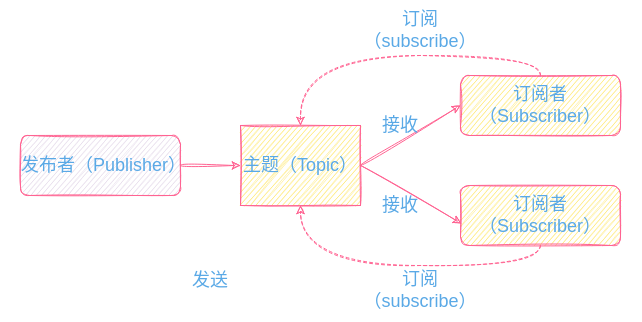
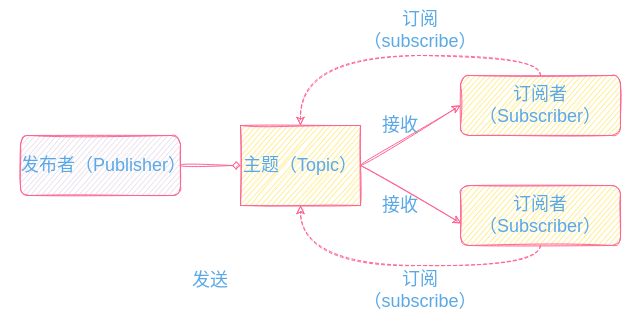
edge "发布者（Publisher）" -> "主题（Topic）": arrowhead classic -> diamond
